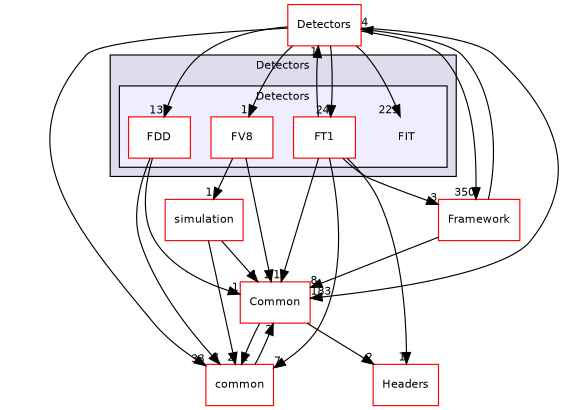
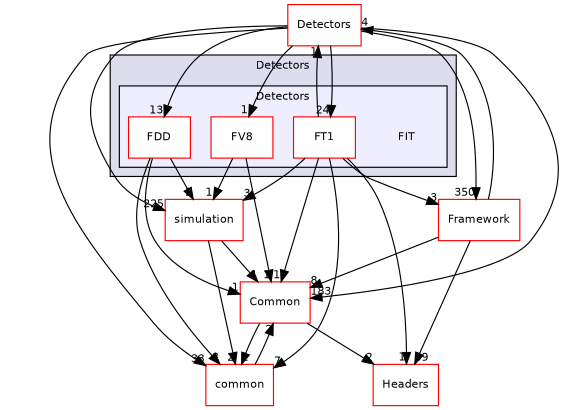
edge "Detectors" -> "FIT": now "Detectors" -> "simulation"
edge "FDD" -> "simulation": added
edge "FT1" -> "simulation": added
edge "Framework" -> "Headers": added
